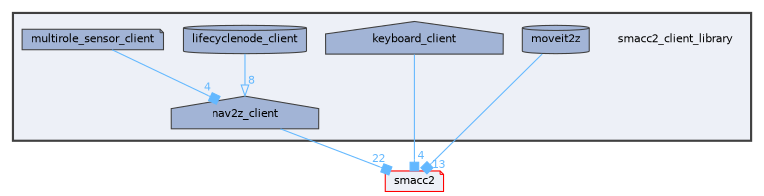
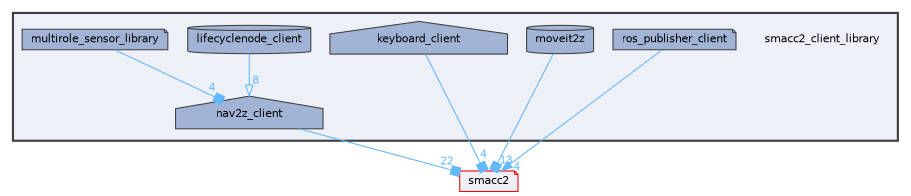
node "multirole_sensor_client": label "multirole_sensor_client" -> "multirole_sensor_library"
node "ros_publisher_client": added
